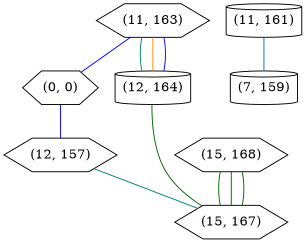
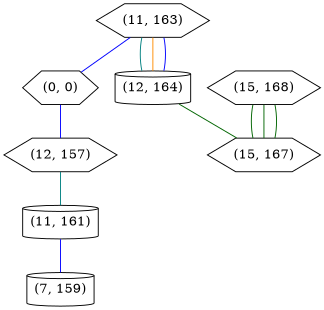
edge "(11, 161)" -- "(7, 159)": color teal -> blue
edge "(12, 157)" -- "(15, 167)": now "(12, 157)" -- "(11, 161)"
